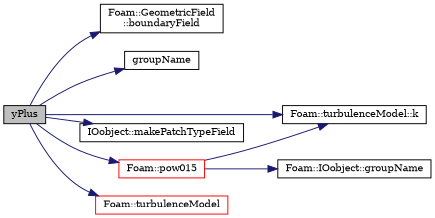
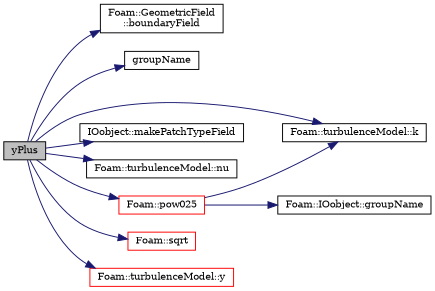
node "Foam::turbulenceModel::nu": added
node "Foam::pow015": label "Foam::pow015" -> "Foam::pow025"
node "Foam::turbulenceModel": label "Foam::turbulenceModel" -> "Foam::sqrt"
node "Foam::turbulenceModel::y": added
